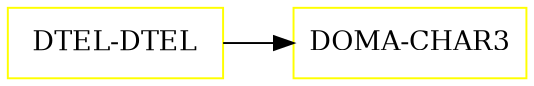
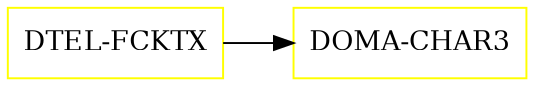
node "DTEL-DTEL": label "DTEL-DTEL" -> "DTEL-FCKTX"
